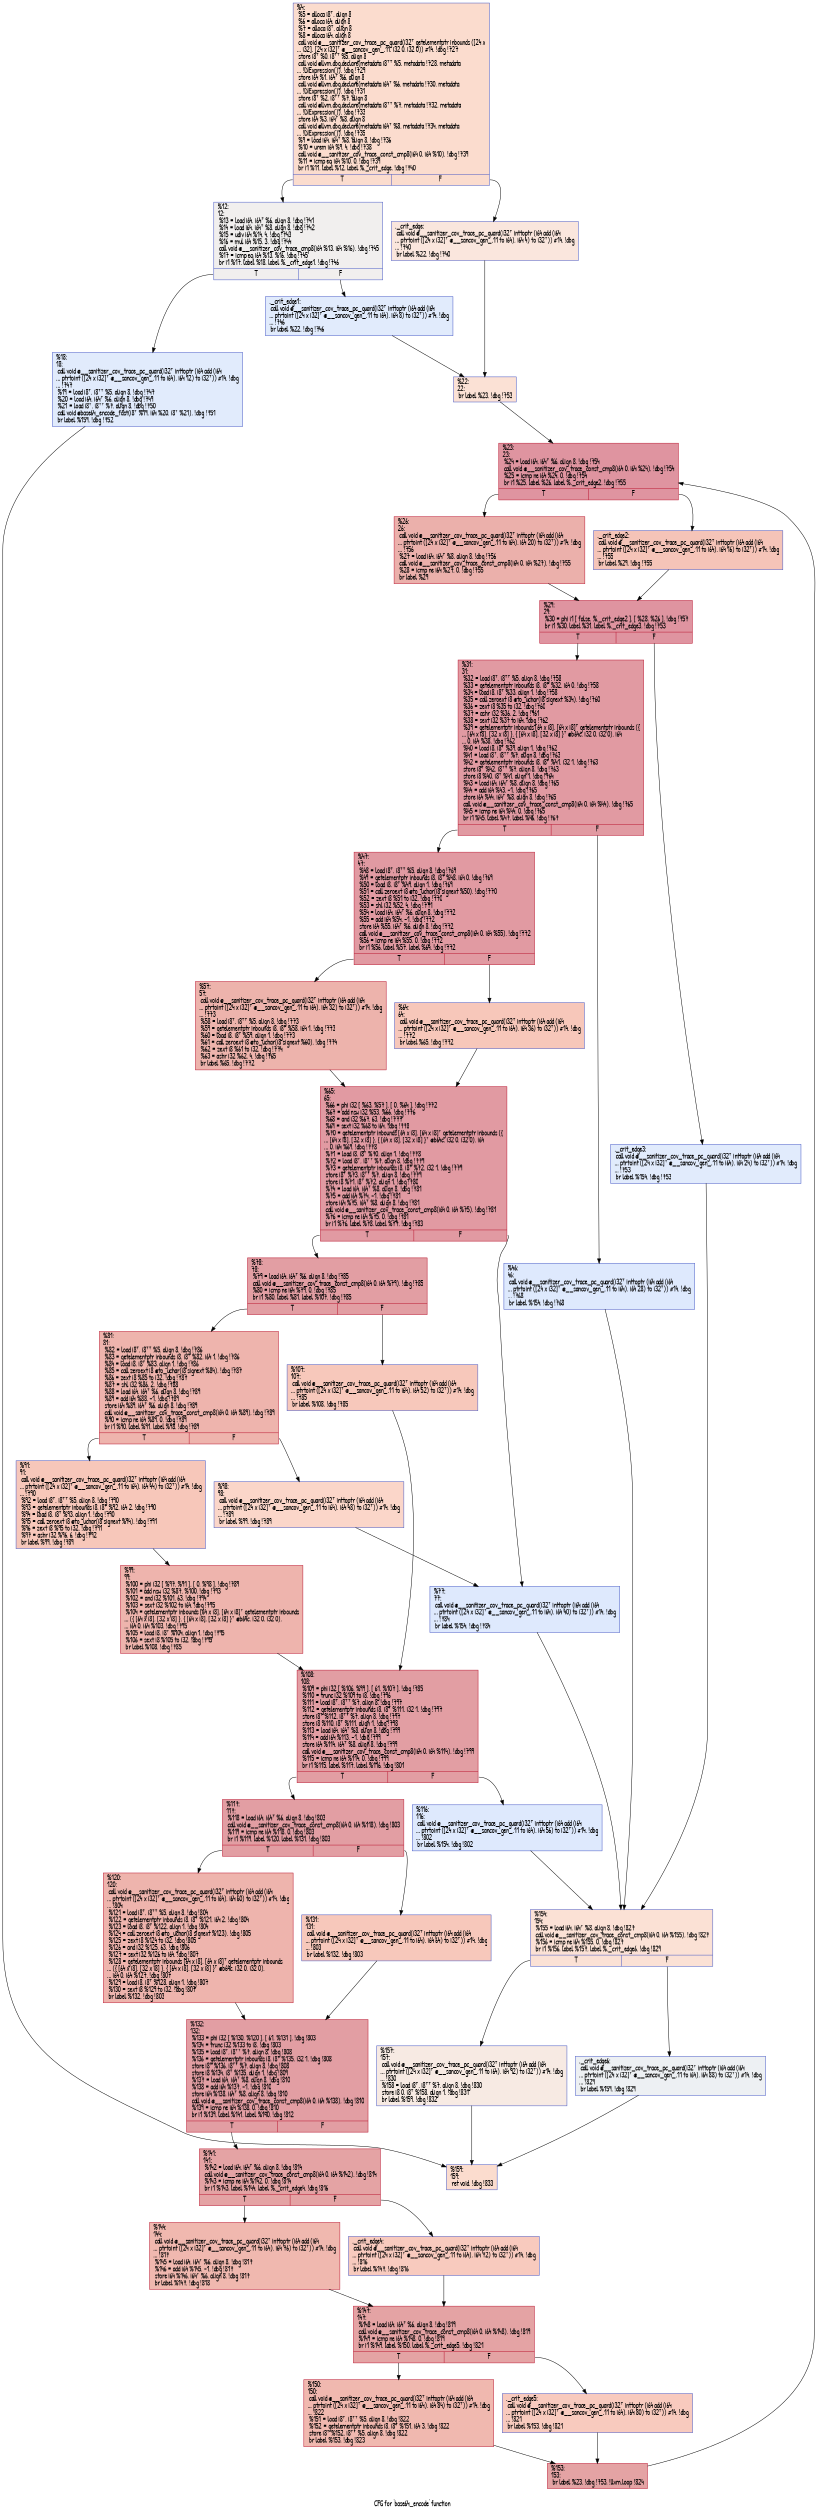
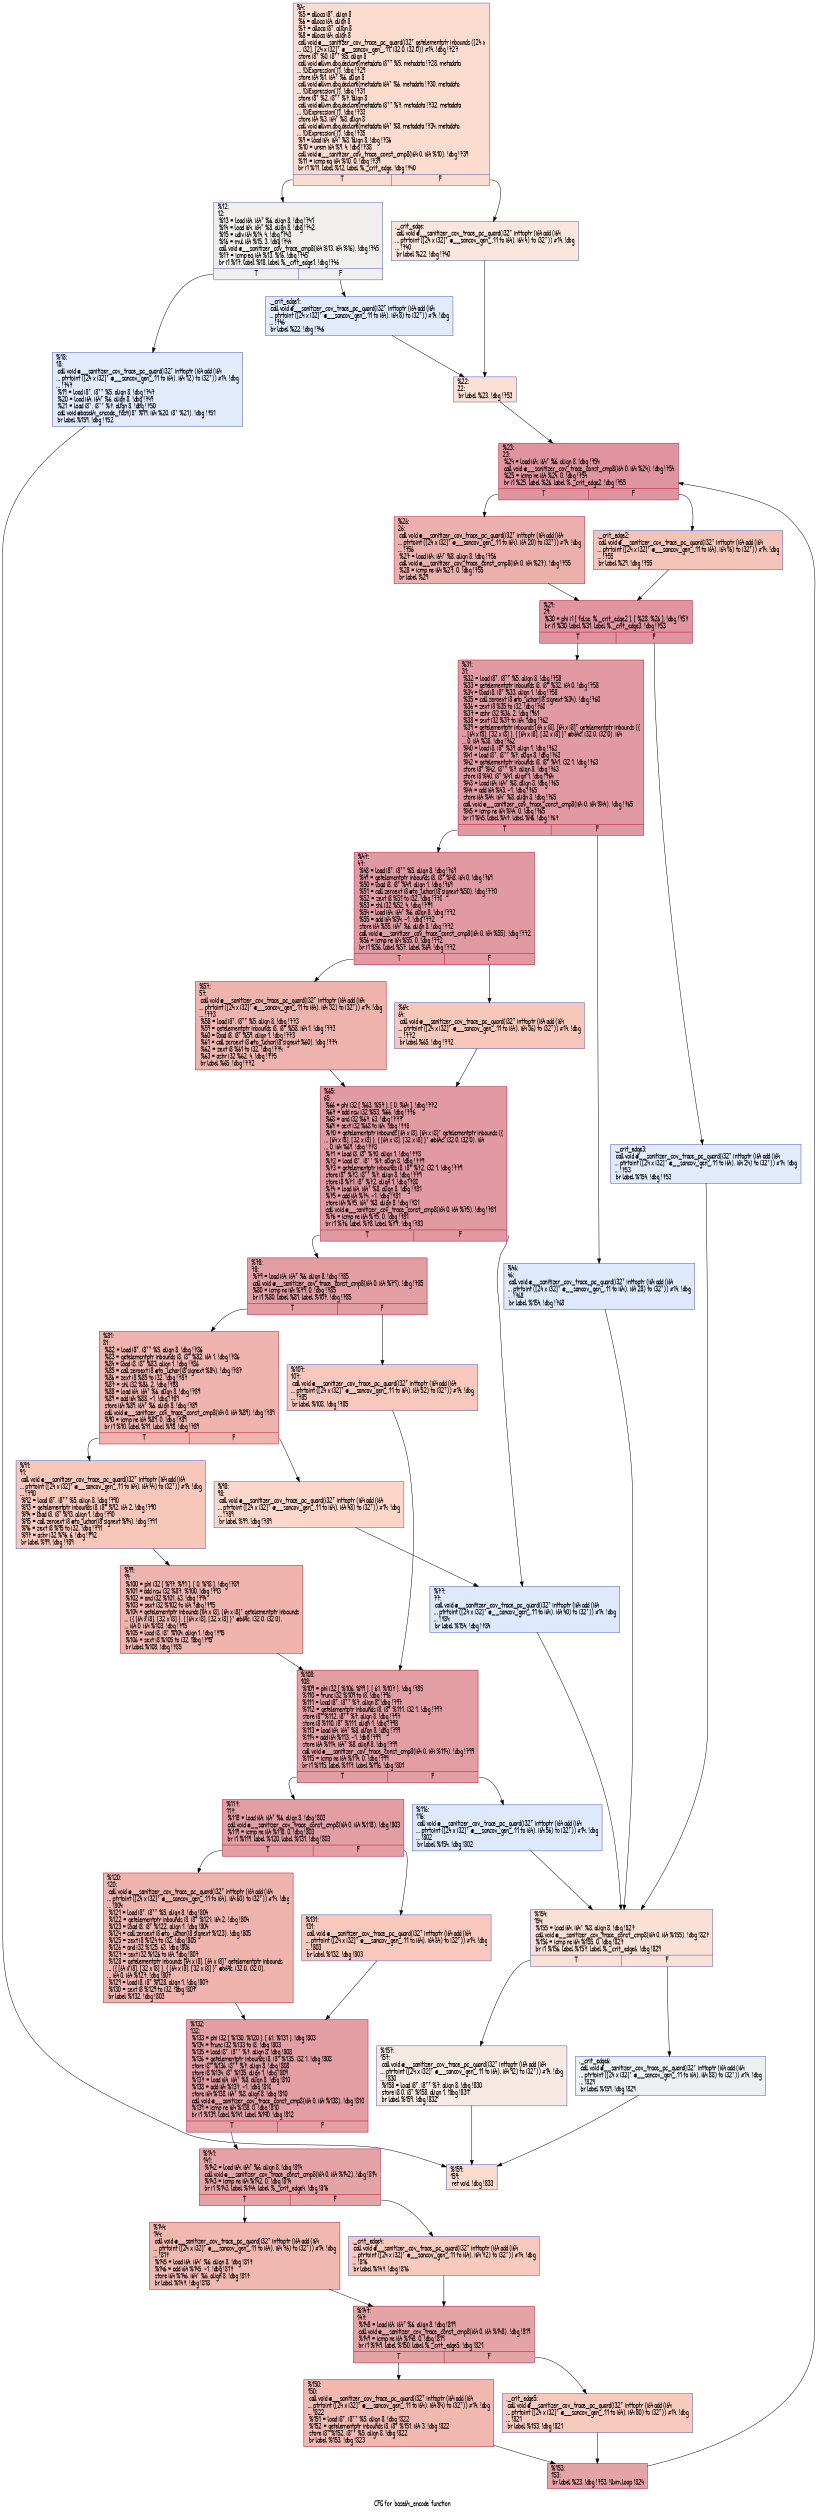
node "%57:": text "%63 = ashr i32 %62, 4, !dbg !765" -> "%63 = ashr i32 %62, 4, !dbg !775"
